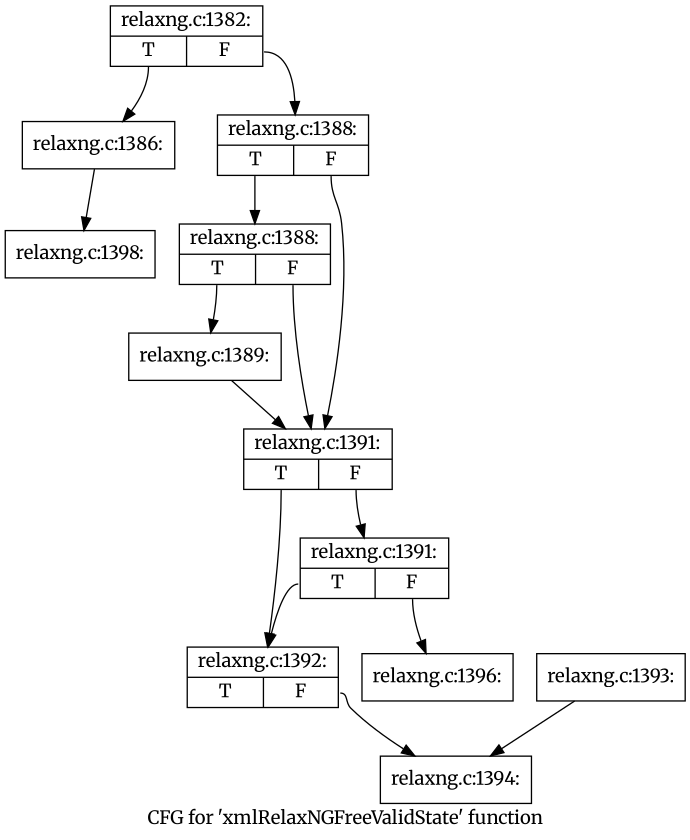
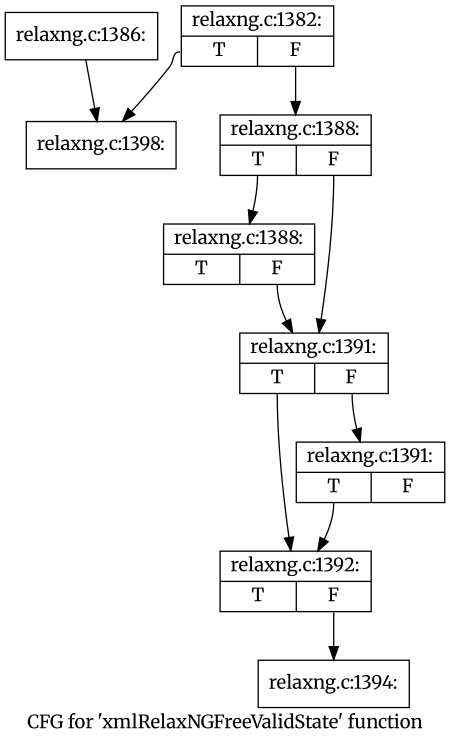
edge "relaxng.c:1382:" -> "relaxng.c:1386:": now "relaxng.c:1382:" -> "relaxng.c:1398:"
node "relaxng.c:1389:": removed
node "relaxng.c:1396:": removed
node "relaxng.c:1393:": removed
